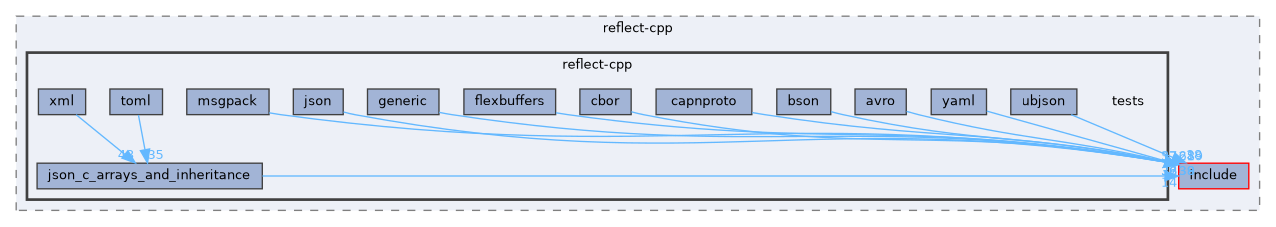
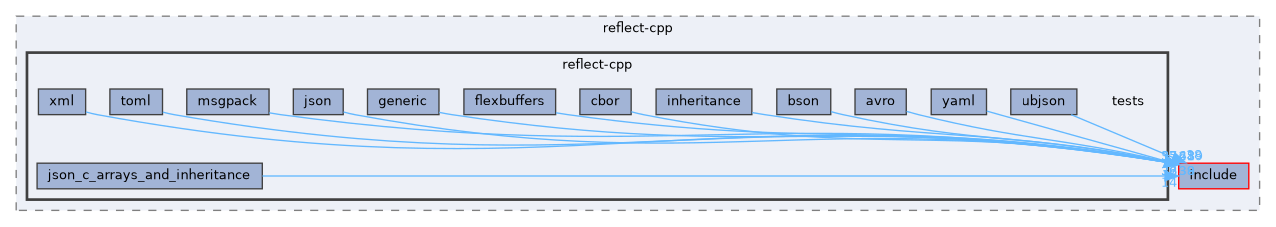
node "capnproto": label "capnproto" -> "inheritance"
edge "toml" -> "json_c_arrays_and_inheritance": now "toml" -> "include"
edge "xml" -> "json_c_arrays_and_inheritance": now "xml" -> "include"
